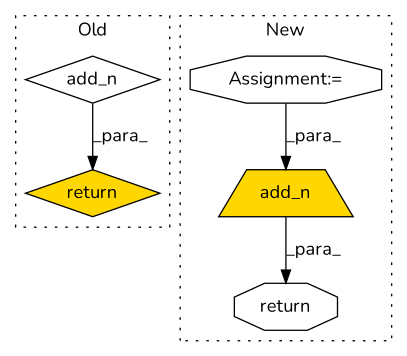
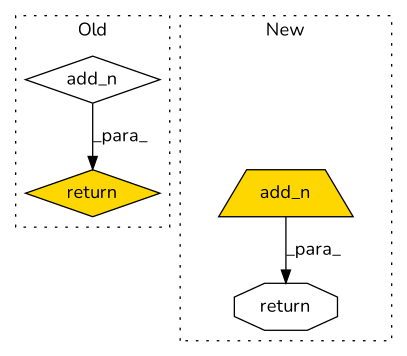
node "Assignment:=": removed
